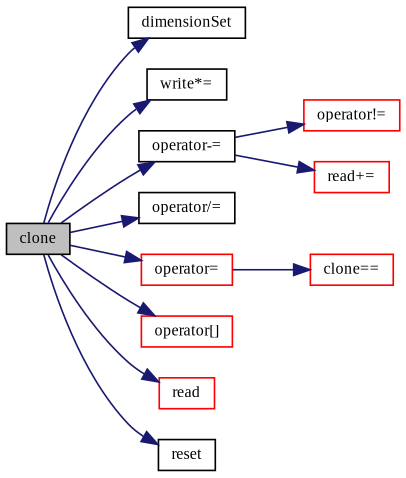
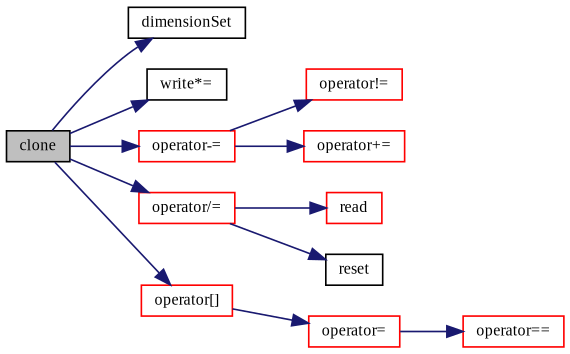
node "operator-=": color black -> red
node "read+=": label "read+=" -> "operator+="
node "operator/=": color black -> red
edge "clone" -> "operator=": now "operator[]" -> "operator="
node "clone==": label "clone==" -> "operator=="
edge "clone" -> "read": now "operator/=" -> "read"
edge "clone" -> "reset": now "operator/=" -> "reset"
